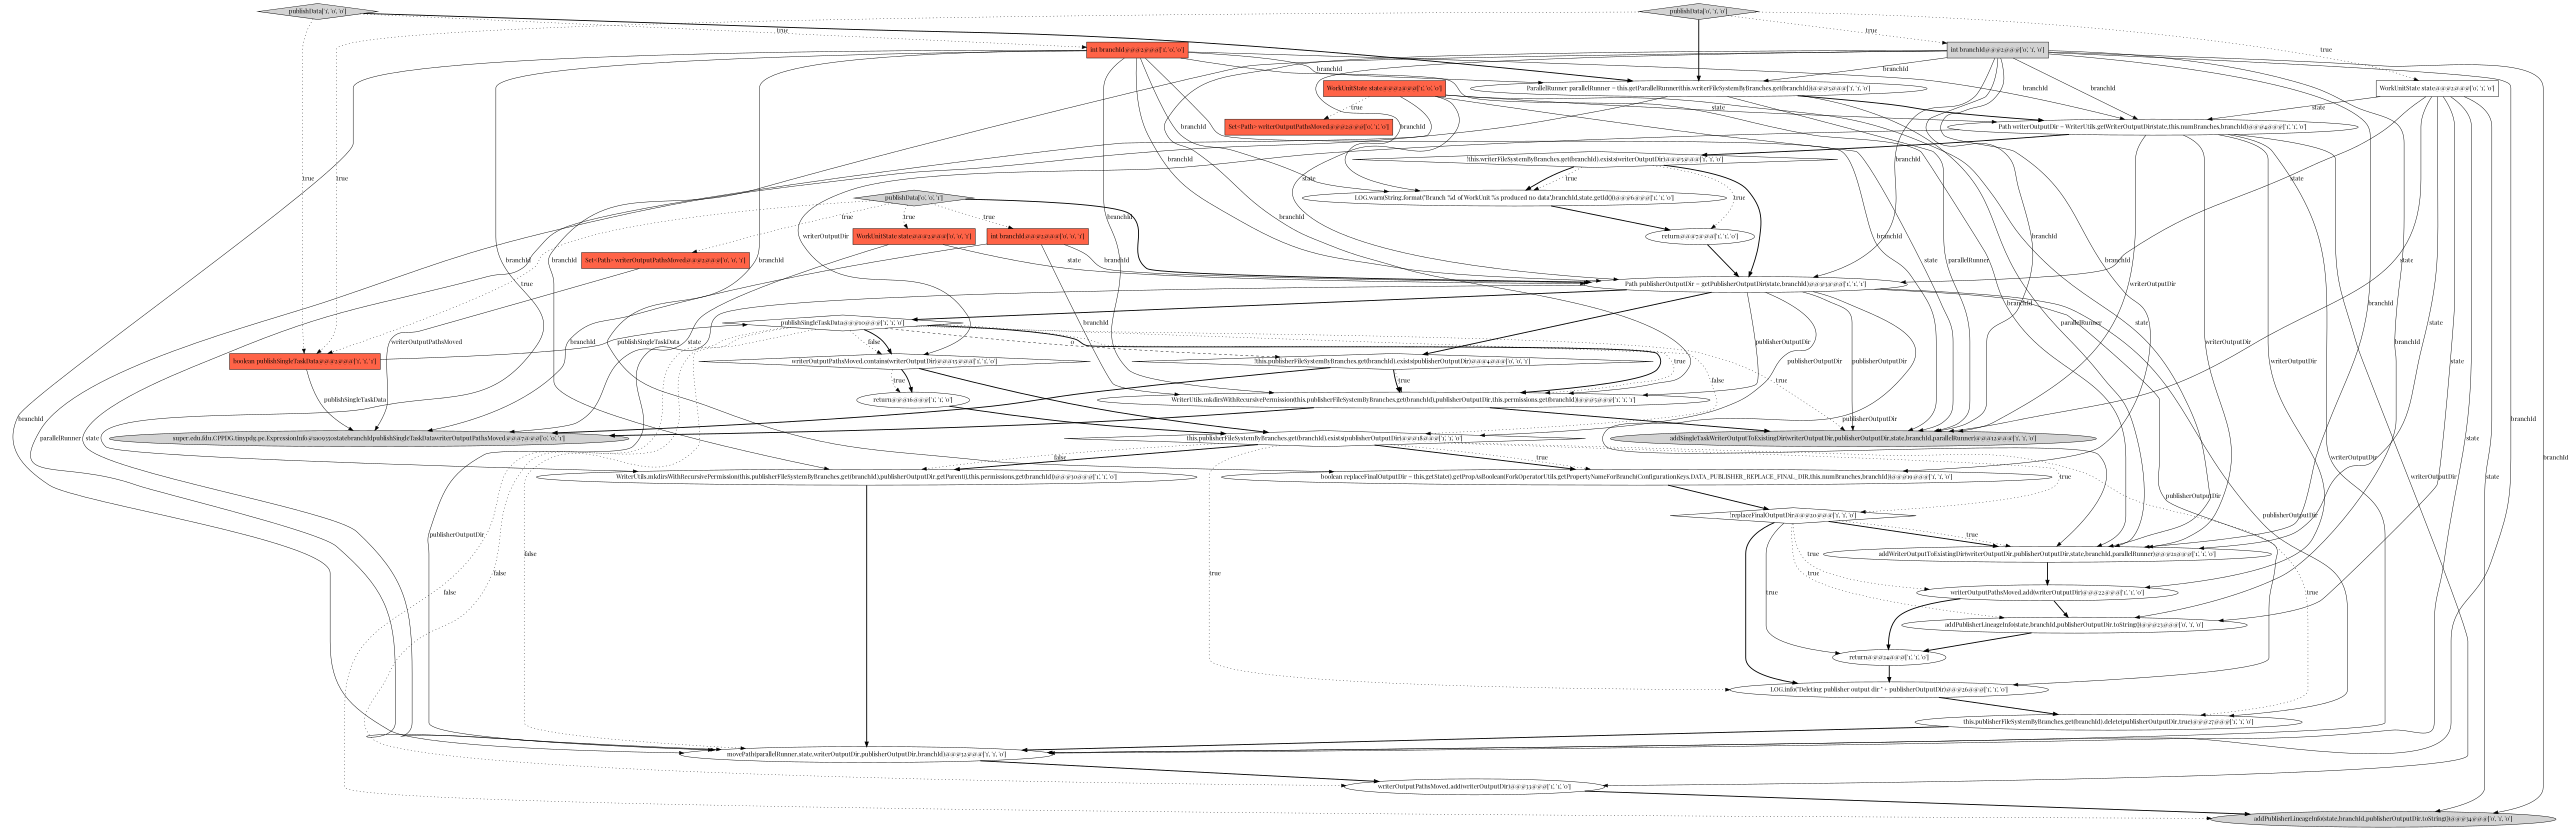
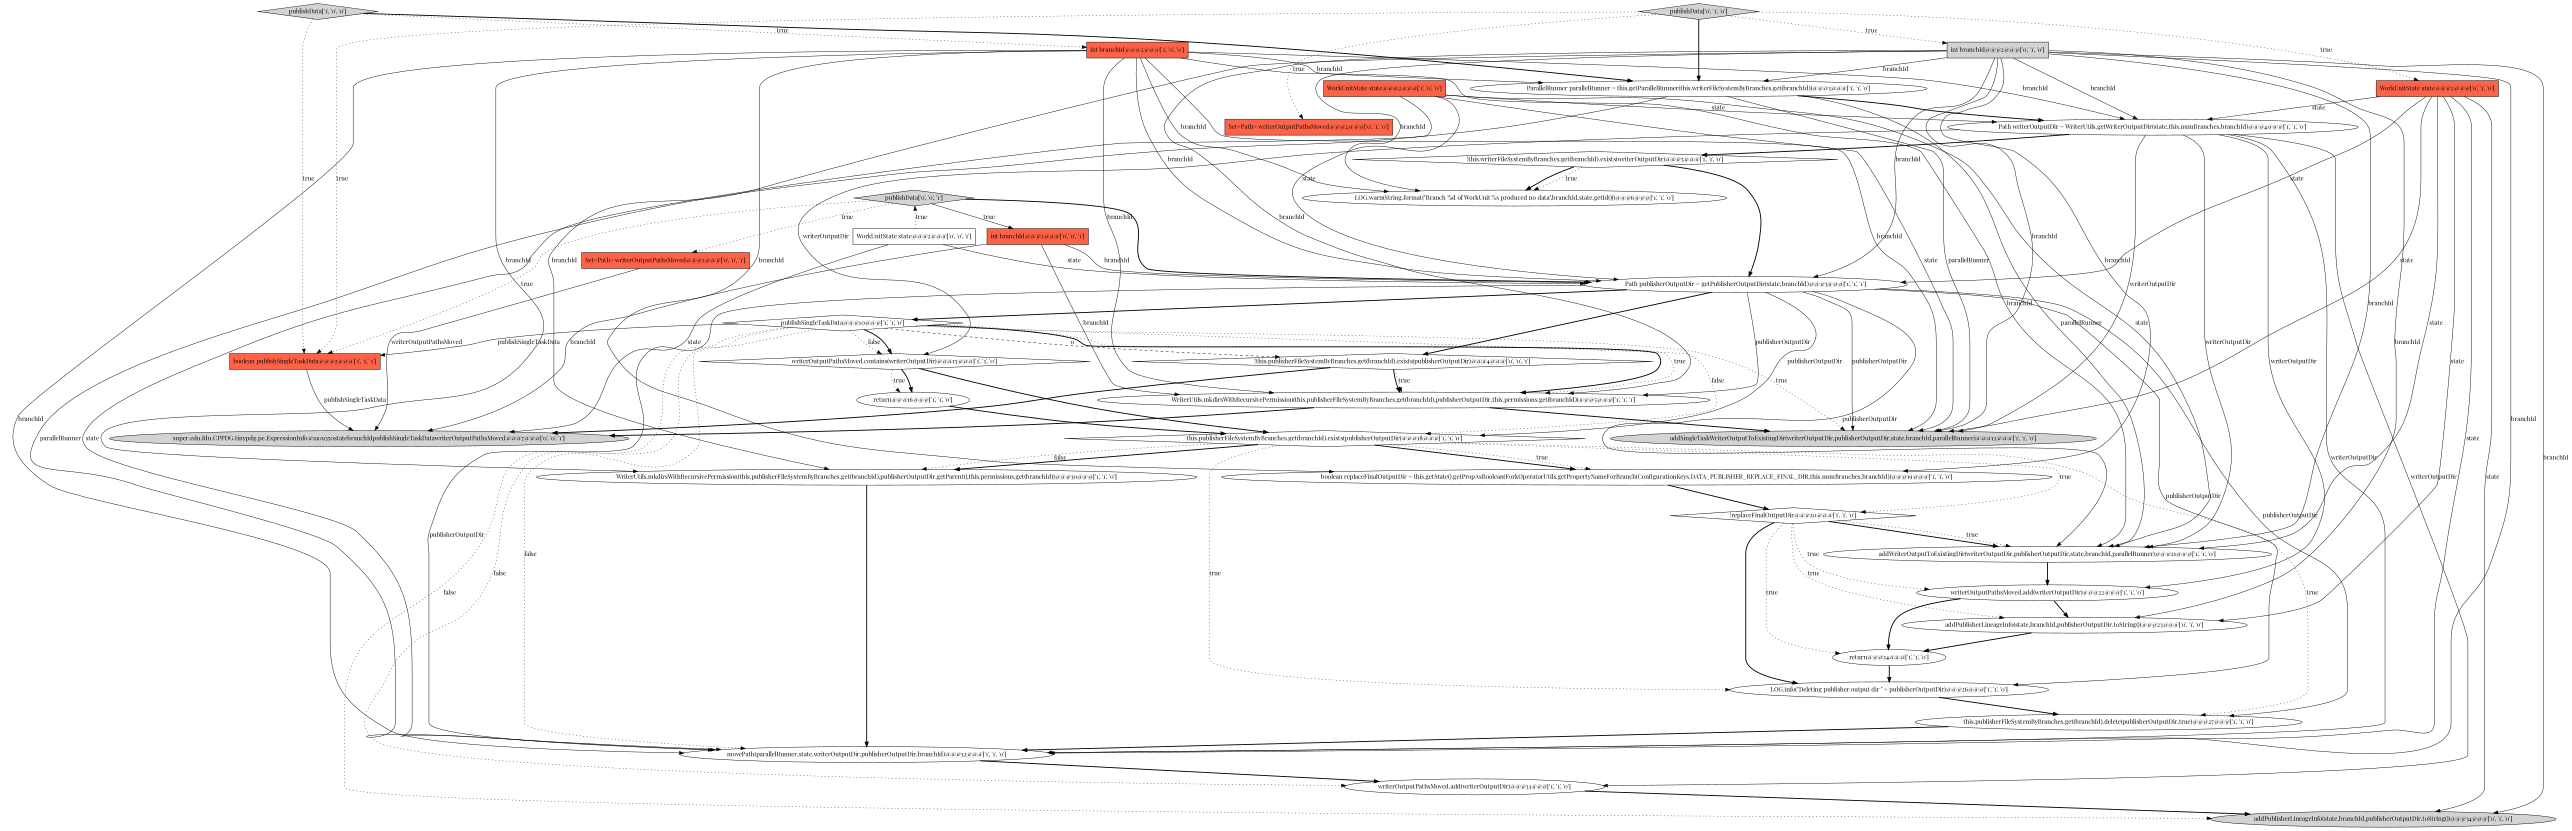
node "WorkUnitState state@@@2@@@['0', '1', '0']": fillcolor white -> tomato
edge "WorkUnitState state@@@2@@@['1', '0', '0']" -> "Set<Path> writerOutputPathsMoved@@@2@@@['0', '1', '0']": now "publishData['0', '1', '0']" -> "Set<Path> writerOutputPathsMoved@@@2@@@['0', '1', '0']"
edge "publishData['0', '0', '1']" -> "WorkUnitState state@@@2@@@['0', '0', '1']": reversed
edge "publishData['0', '0', '1']" -> "int branchId@@@2@@@['0', '0', '1']": style dotted -> solid
node "WorkUnitState state@@@2@@@['0', '0', '1']": fillcolor tomato -> white
node "return@@@7@@@['1', '1', '0']": removed
edge "boolean publishSingleTaskData@@@2@@@['1', '1', '1']" -> "publishSingleTaskData@@@10@@@['1', '1', '0']": reversed
edge "!replaceFinalOutputDir@@@20@@@['1', '1', '0']" -> "return@@@24@@@['1', '1', '0']": style solid -> dotted
